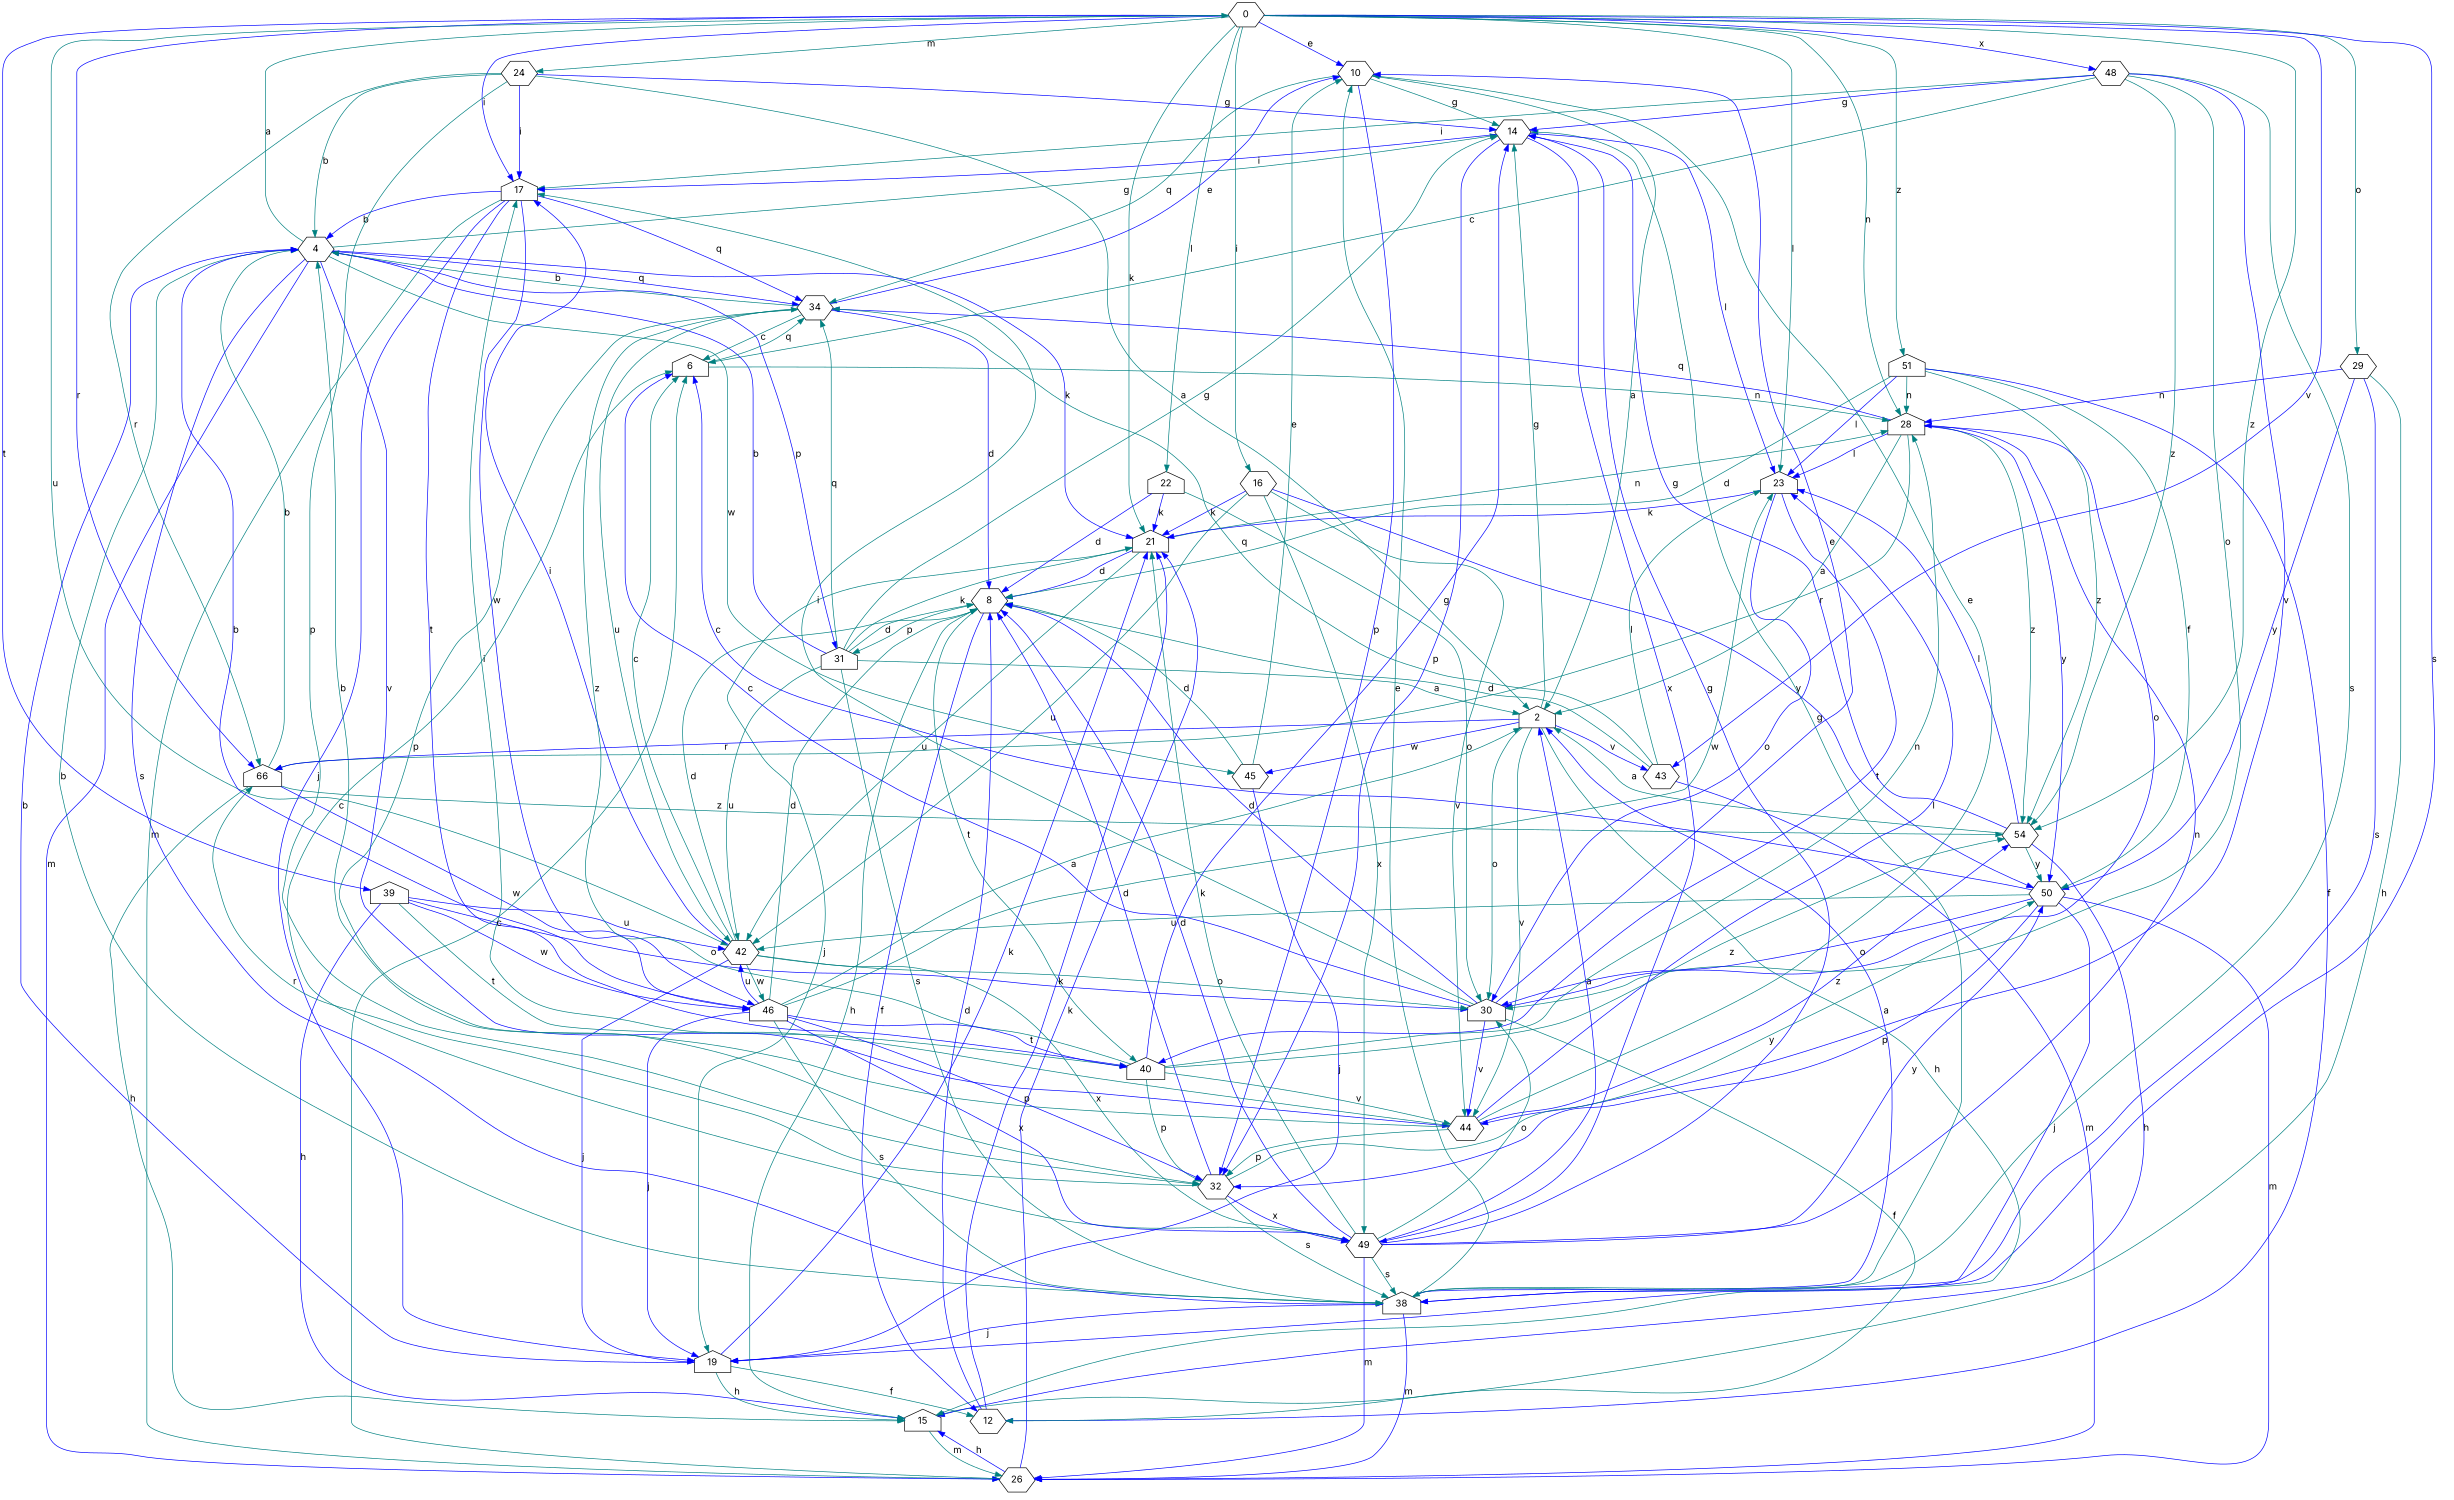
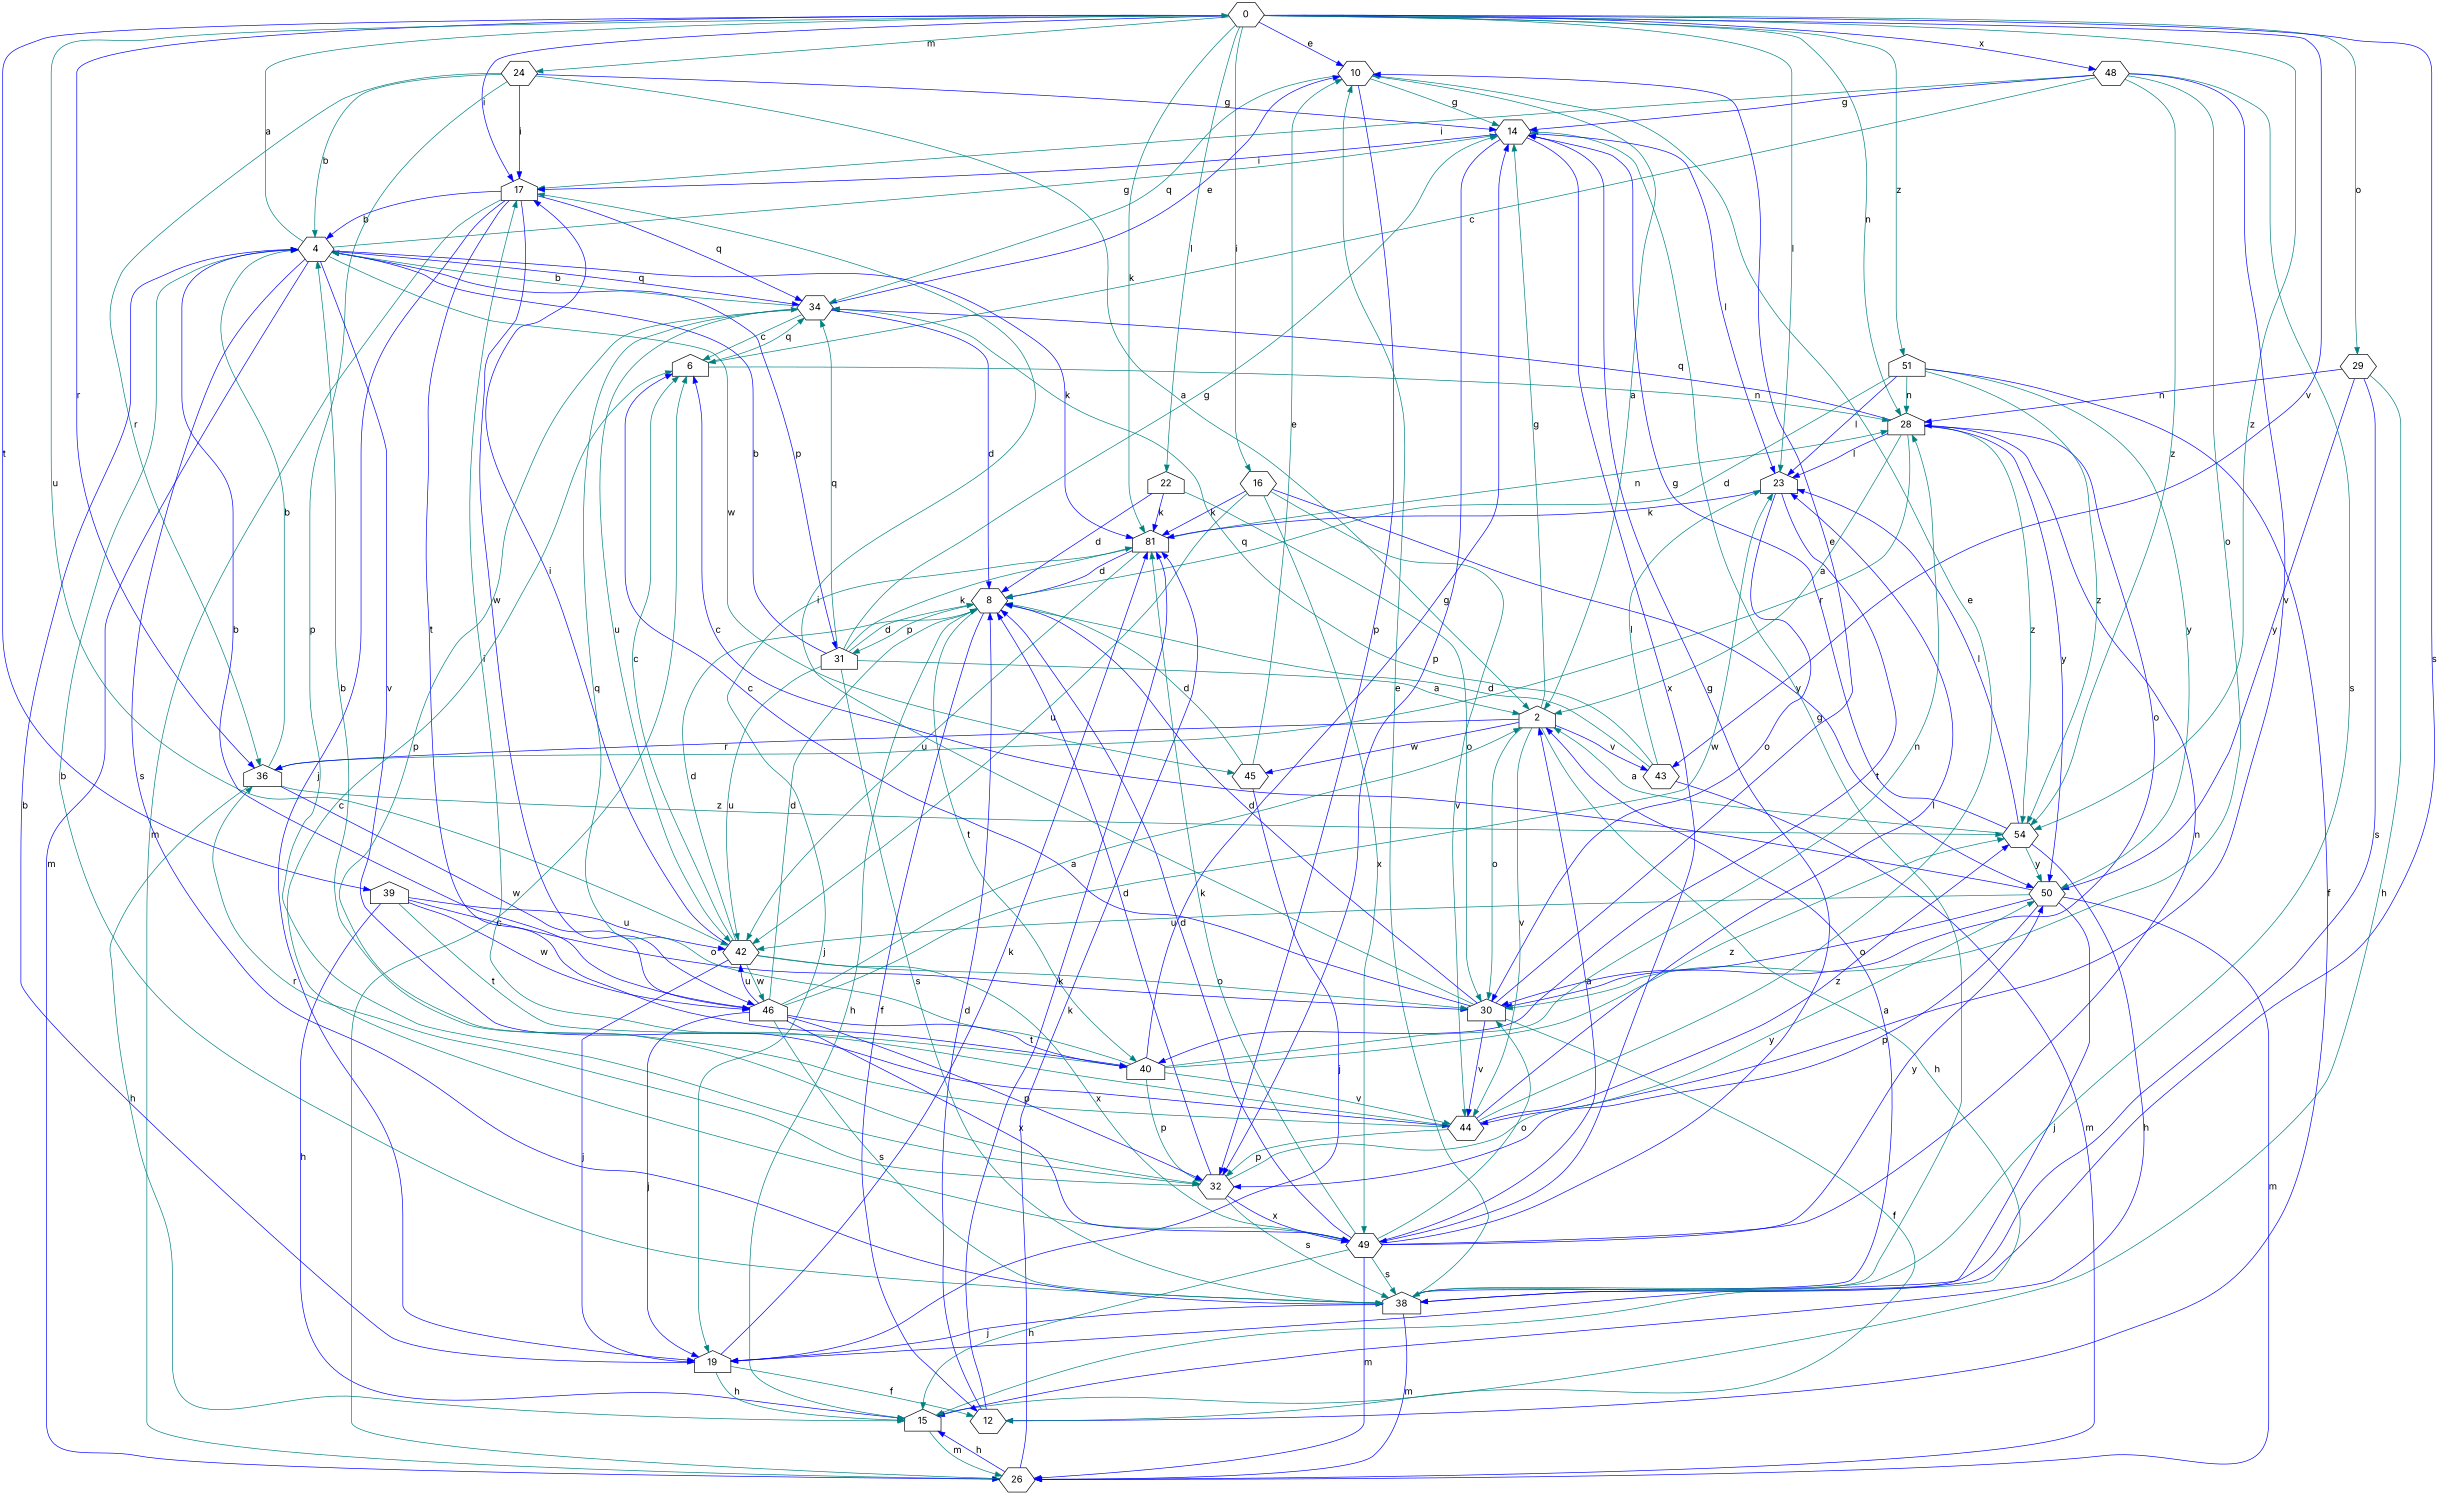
node "21": label "21" -> "81"
edge "51" -> "50": label "f" -> "y"
edge "40" -> "34": label "z" -> "q"
node "66": label "66" -> "36"
edge "49" -> "15": added, label "h"
